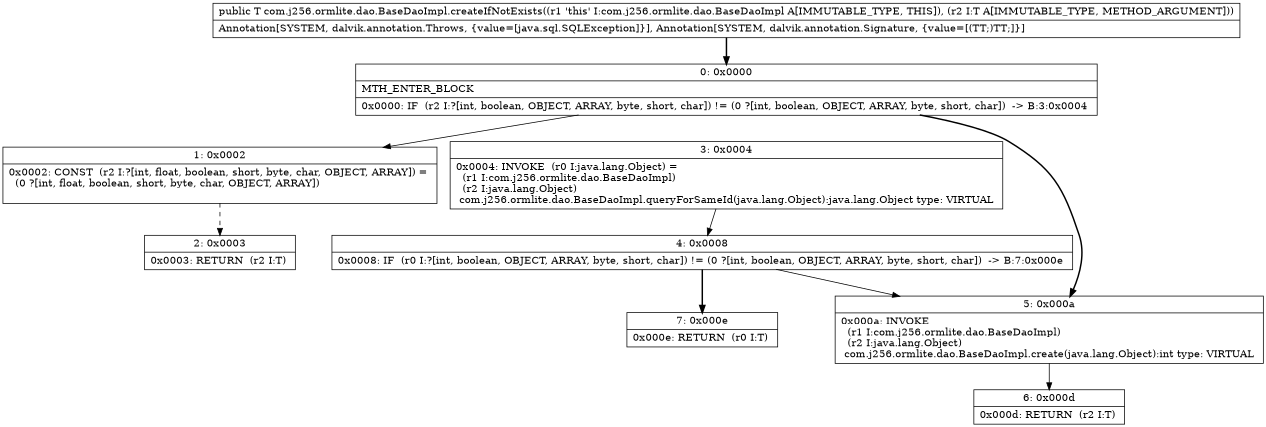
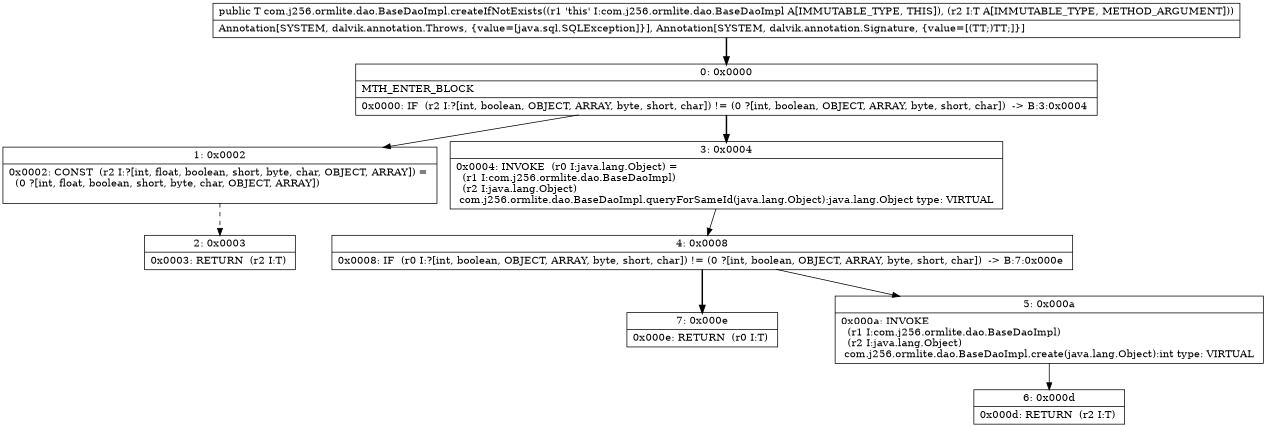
edge "0: 0x0000" -> "5: 0x000a": now "0: 0x0000" -> "3: 0x0004"
